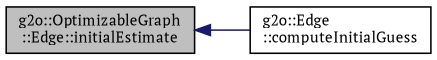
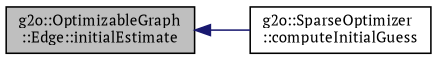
node "g2o::Edge ::computeInitialGuess": label "g2o::Edge ::computeInitialGuess" -> "g2o::SparseOptimizer ::computeInitialGuess"
